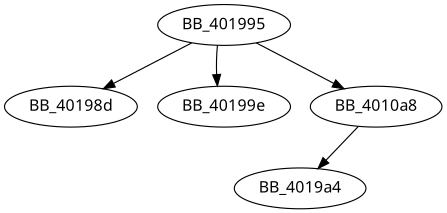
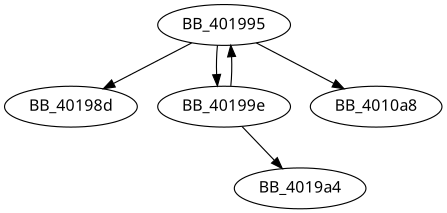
edge "BB_40199e" -> "BB_401995": added
edge "BB_4010a8" -> "BB_4019a4": now "BB_40199e" -> "BB_4019a4"
